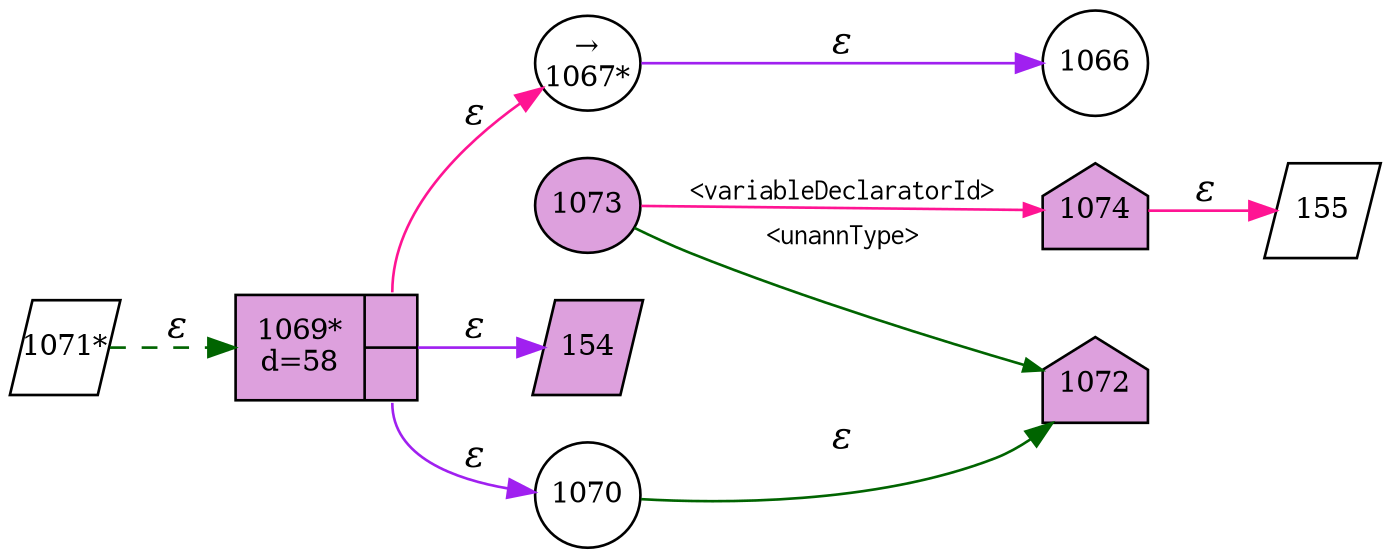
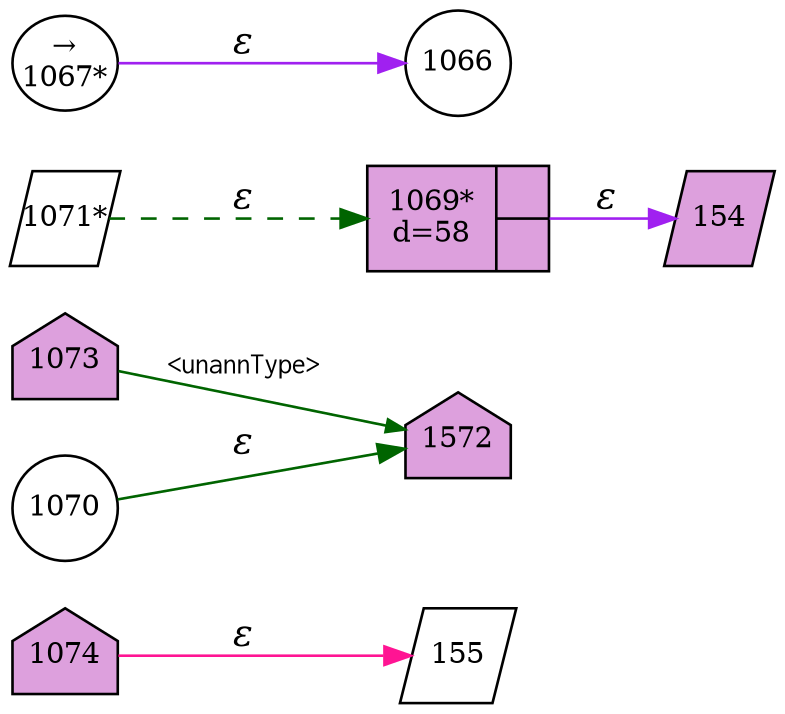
edge "1069*" -> "→ 1067*": removed, label "ε"
node "1073": shape ellipse -> house
edge "1073" -> "1074": removed, label "<variableDeclaratorId>"
node "1072": label "1072" -> "1572"
edge "1069*" -> "1070": removed, label "ε"
